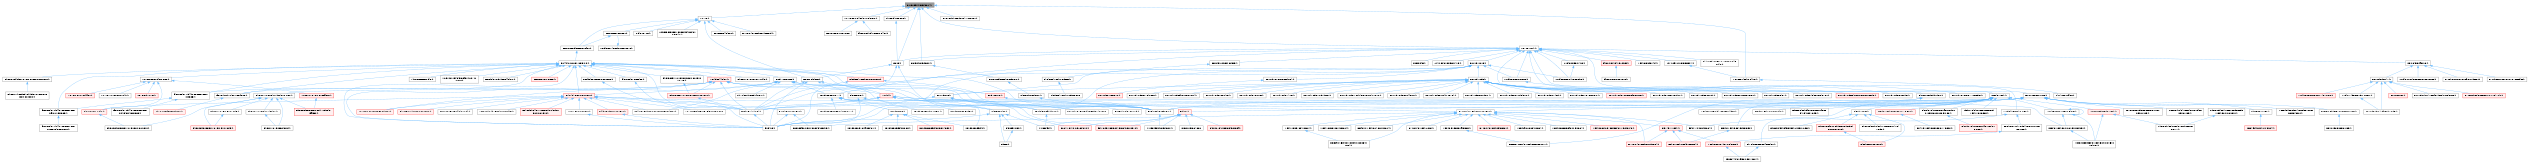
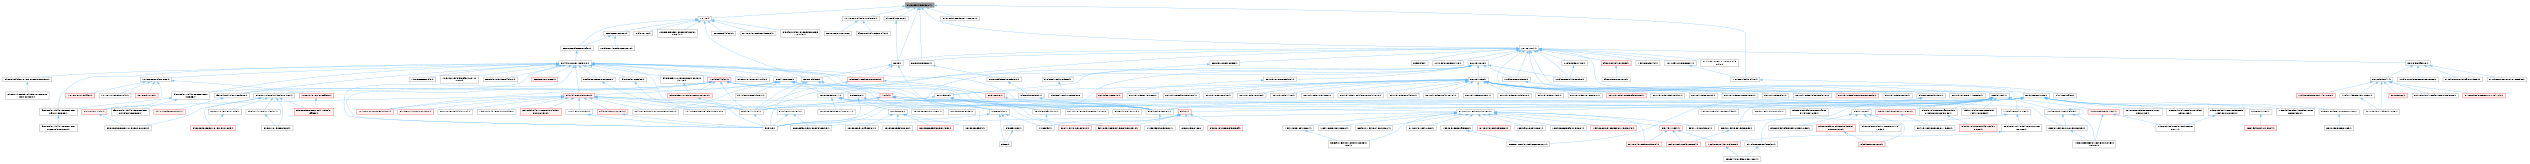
node "IPlatformFileManagedStorage Wrapper.h": added
edge "RemoteExecutor.h" -> "UObjectMigrationContext.h": reversed
edge "Engine.h" -> "Core.h": now "SkeletalMeshComponent.h" -> "Core.h"
